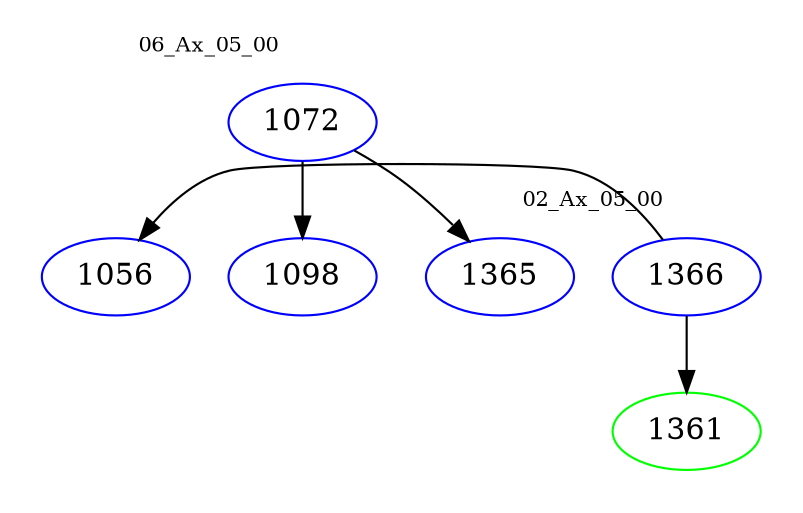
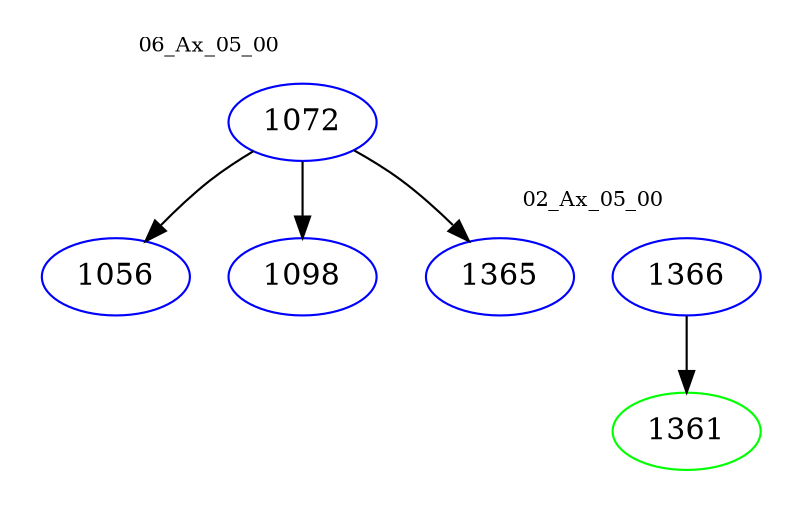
edge "1366" -> "1056": now "1072" -> "1056"
